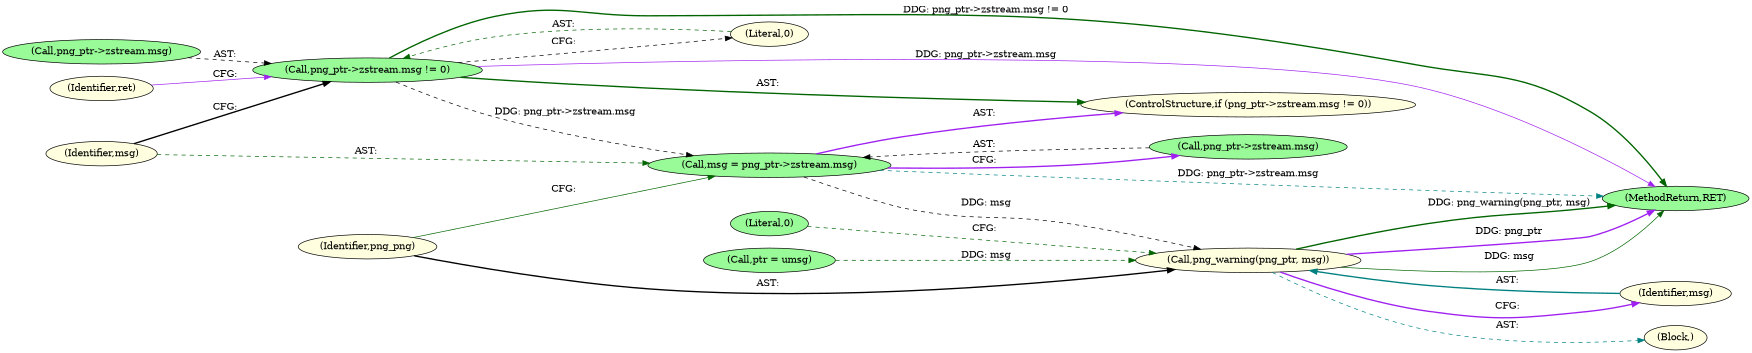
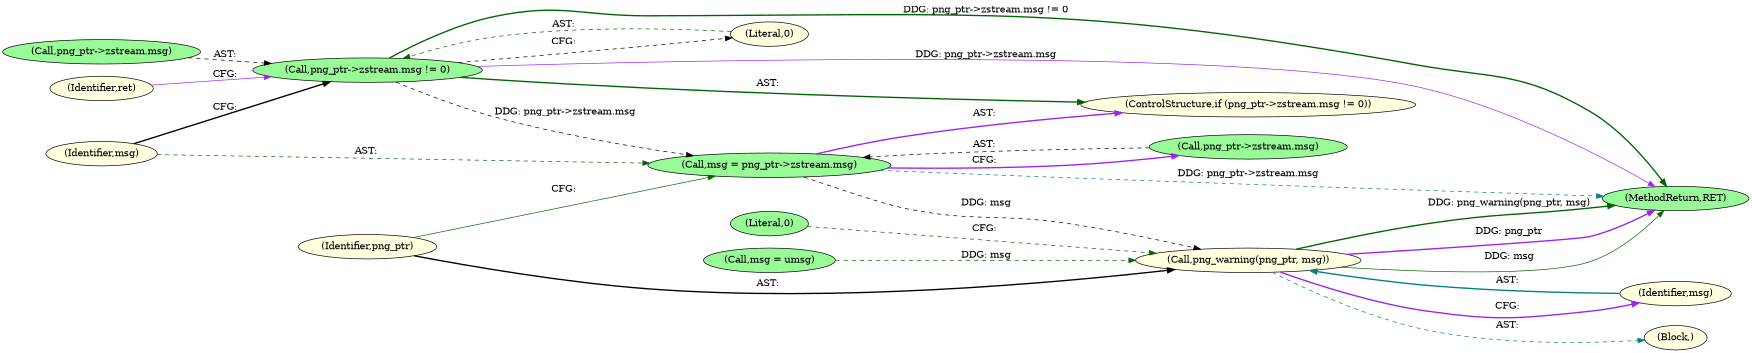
node "(Identifier,png_png)": label "(Identifier,png_png)" -> "(Identifier,png_ptr)"
node "(Call,ptr = umsg)": label "(Call,ptr = umsg)" -> "(Call,msg = umsg)"
